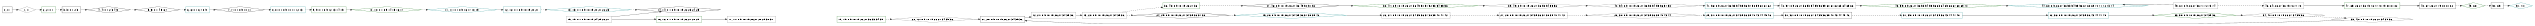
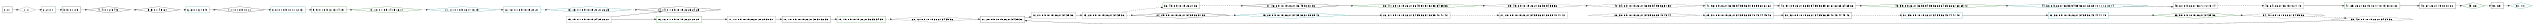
edge "45, 61: 8 9 26 27 36 71 72 73 74" -> "44, 60: 8 9 26 27 36 53 54 55 56 67 68 69 70 71 72 73 74": reversed
edge "27, 28: 8 9 18 19 26 27 34 35 36 37 38 39 40 41 42" -> "28, 30: 8 9 18 19 26 27 34 35 36 39 40 43 44": removed
node "18, 18: 8 9 18 19 26 27 30 31 32 33": added
